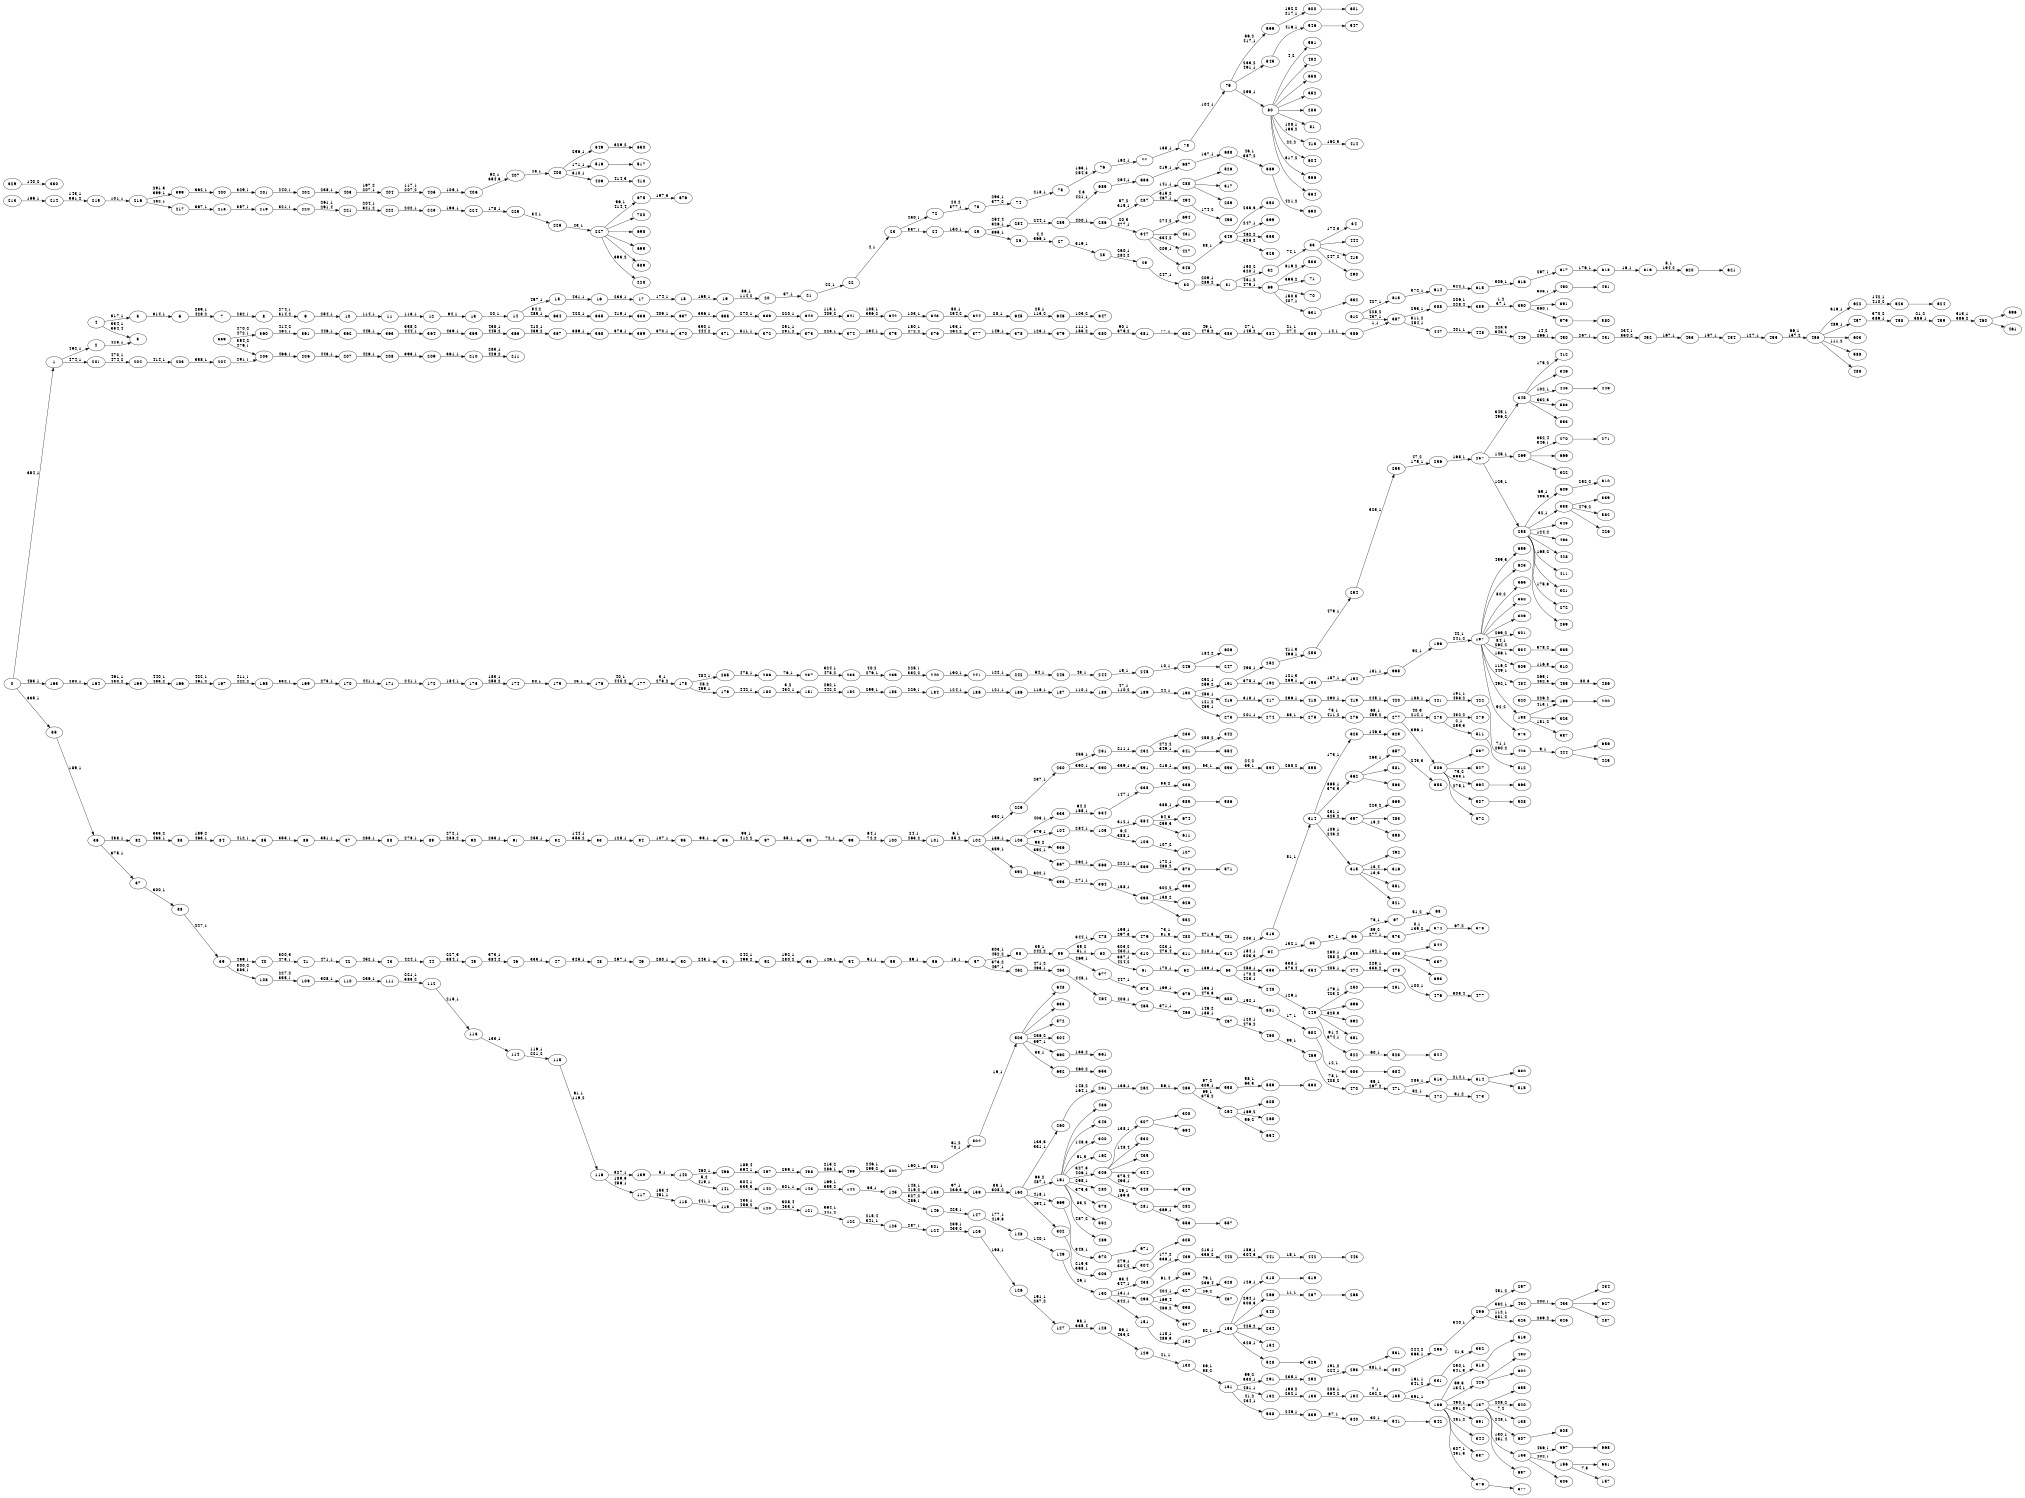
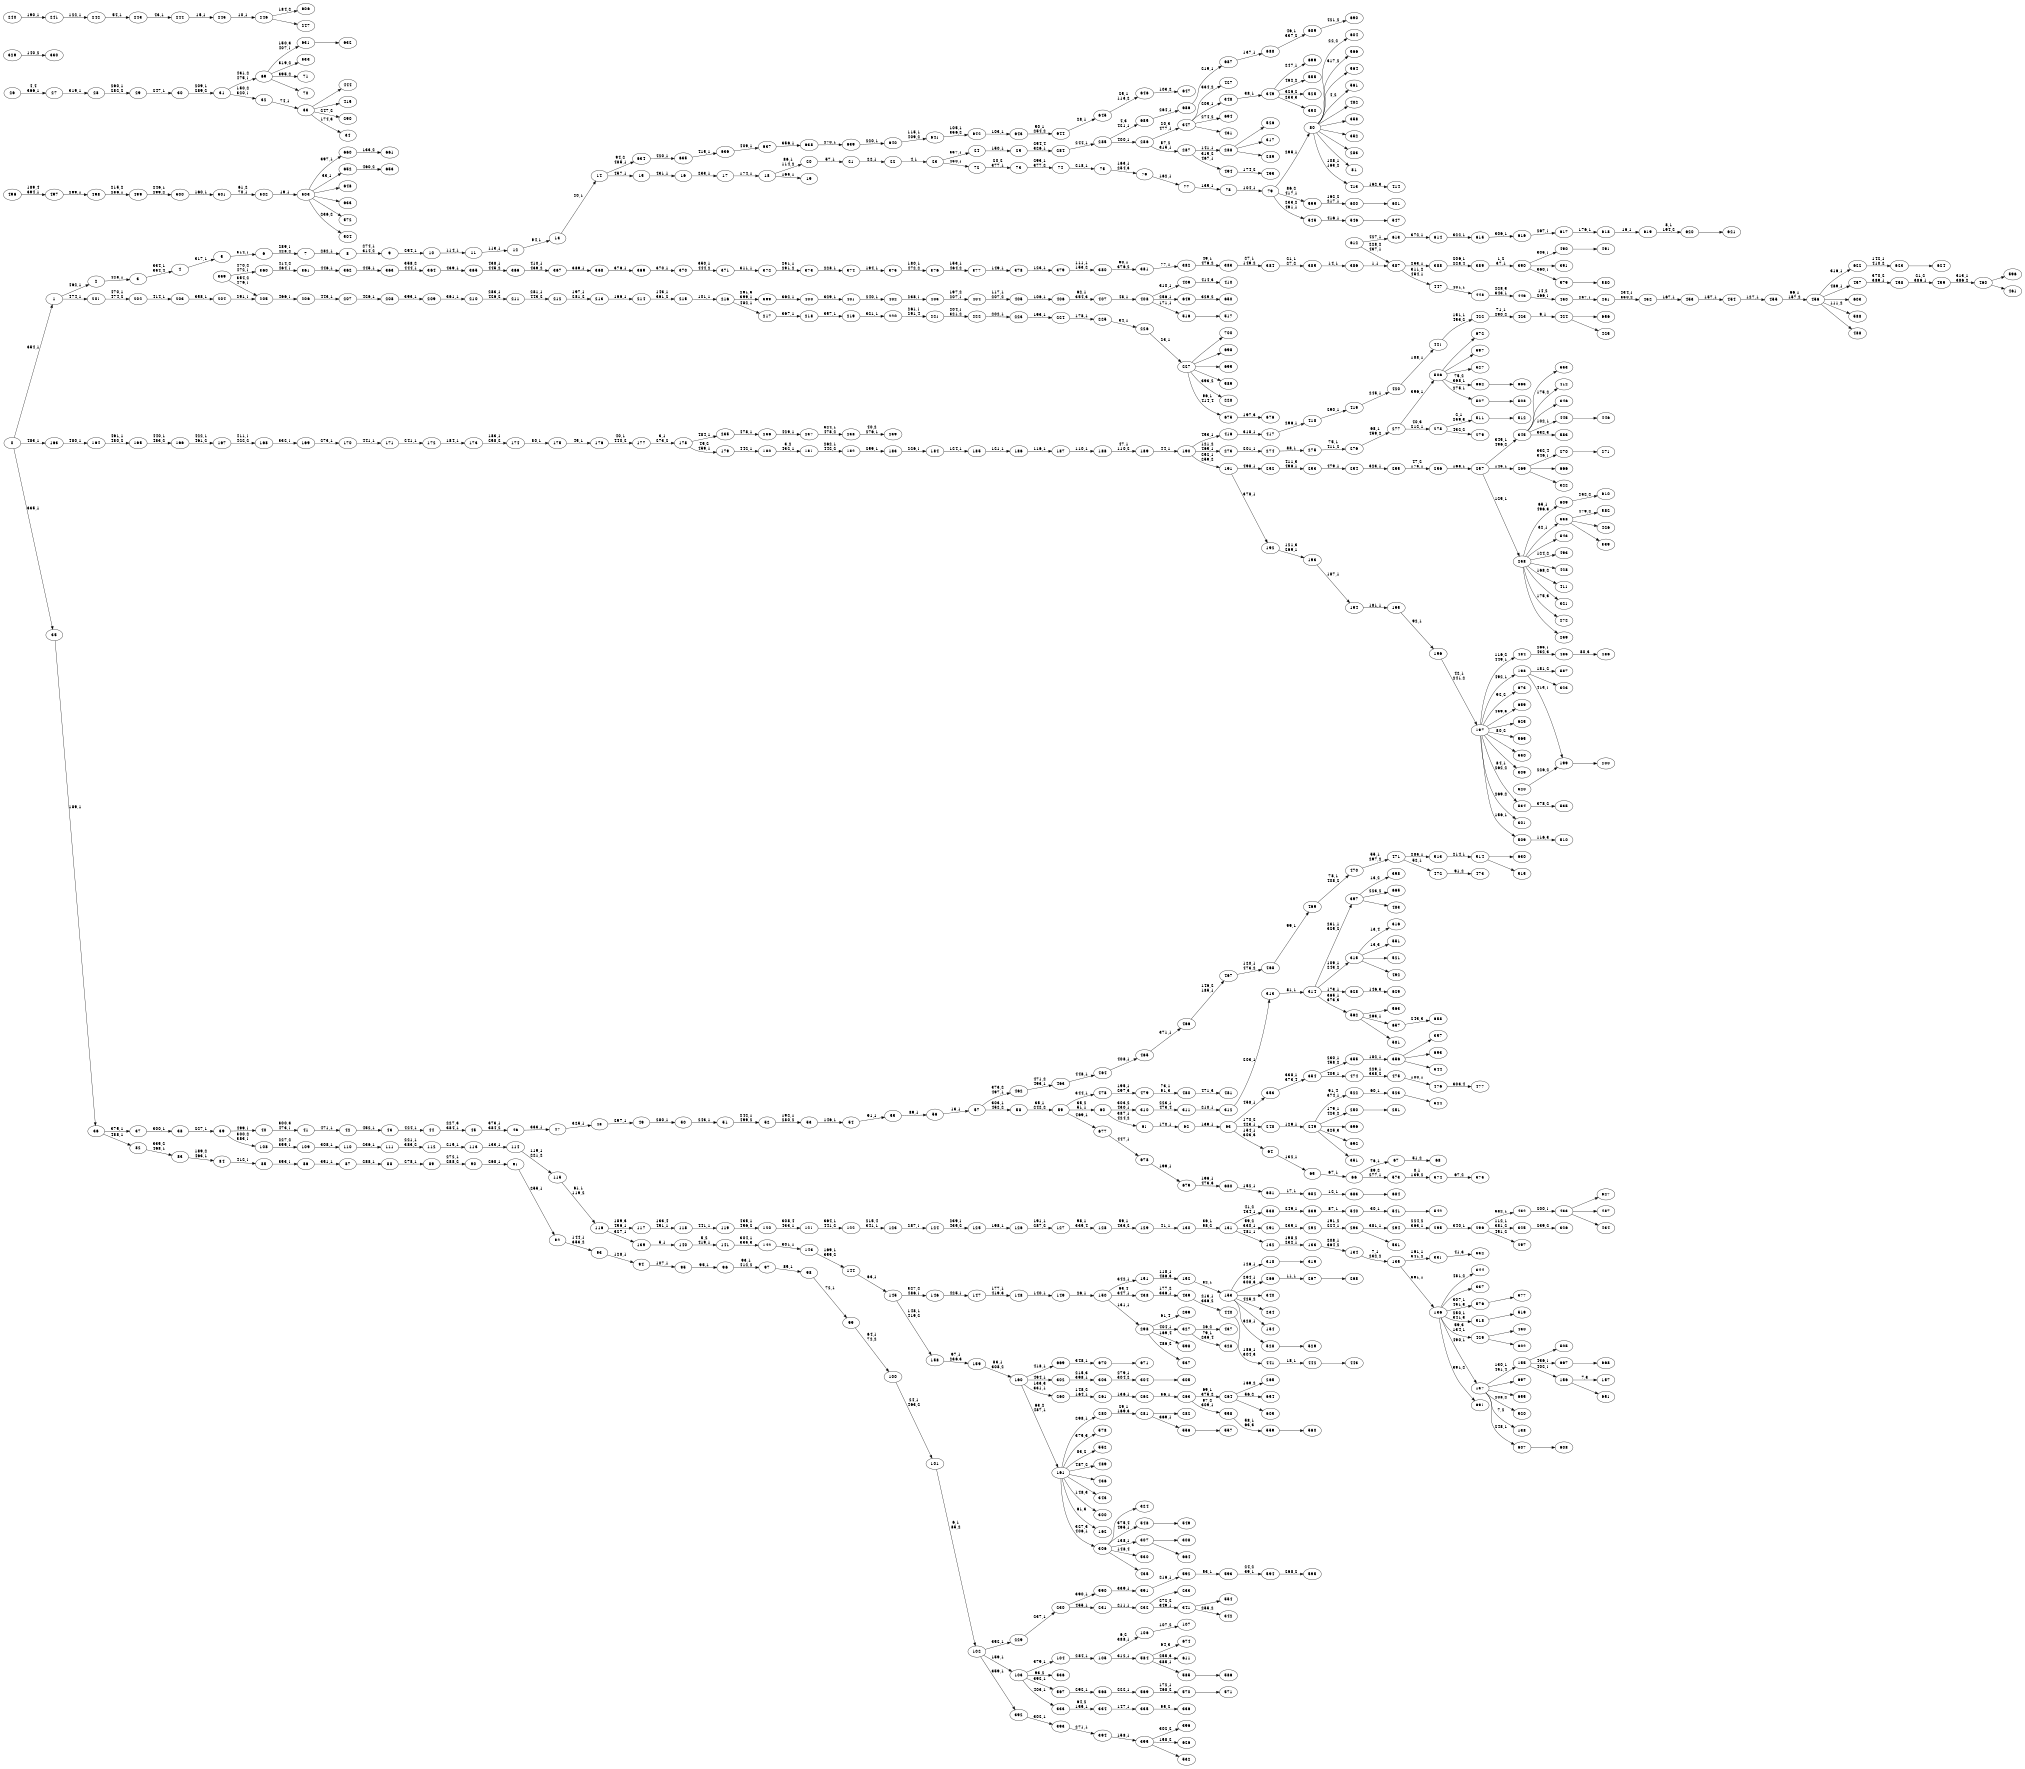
edge "25" -> "26": removed, label "395,1"
node "212": added
edge "19" -> "20": now "18" -> "20"
edge "4" -> "3": reversed
node "995": label "995" -> "195"
edge "236" -> "237": label "76,1" -> "429,1"
edge "239" -> "240": removed, label "225,1 332,2"
edge "140" -> "496": removed, label "460,1"
